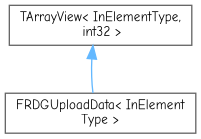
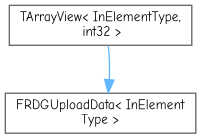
edge "FRDGUploadData< InElement Type >" -> "TArrayView< InElementType, int32 >": reversed
